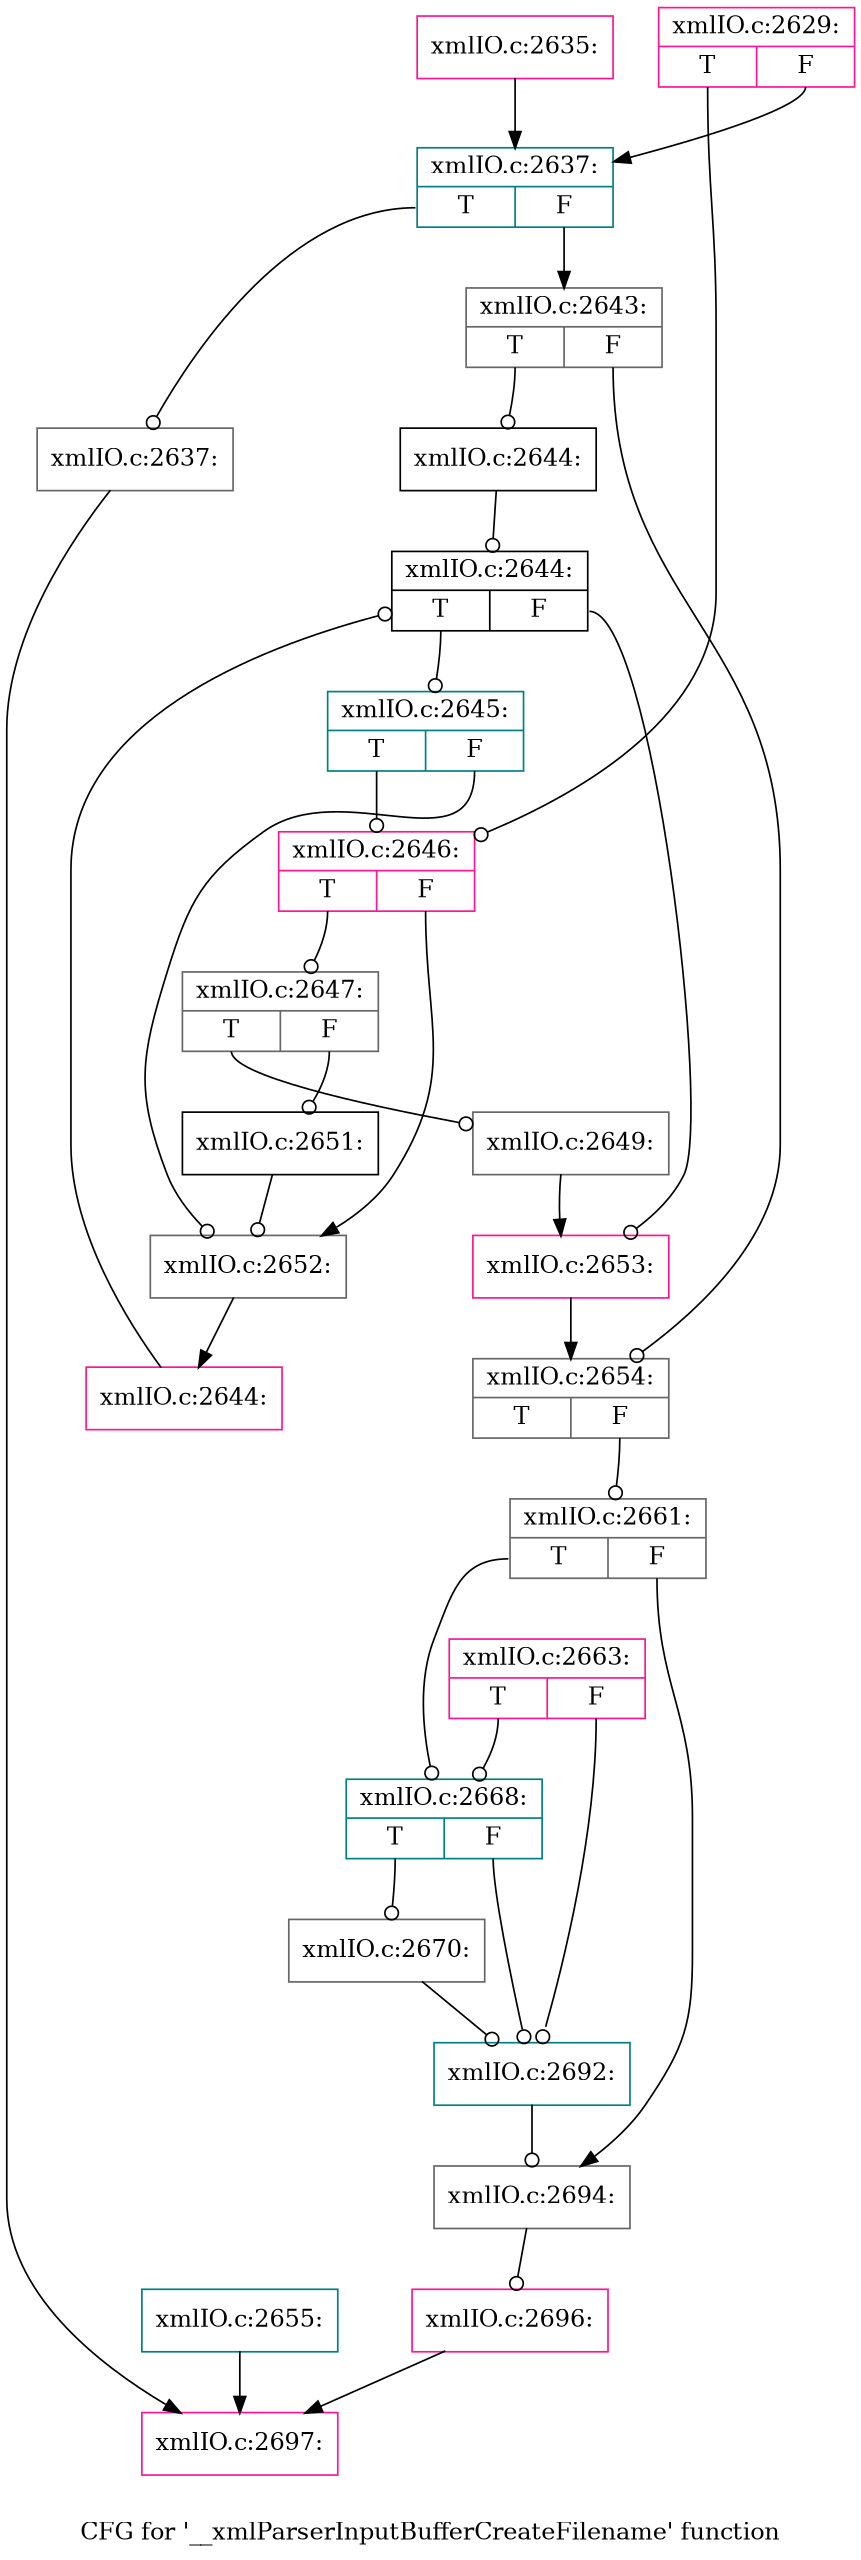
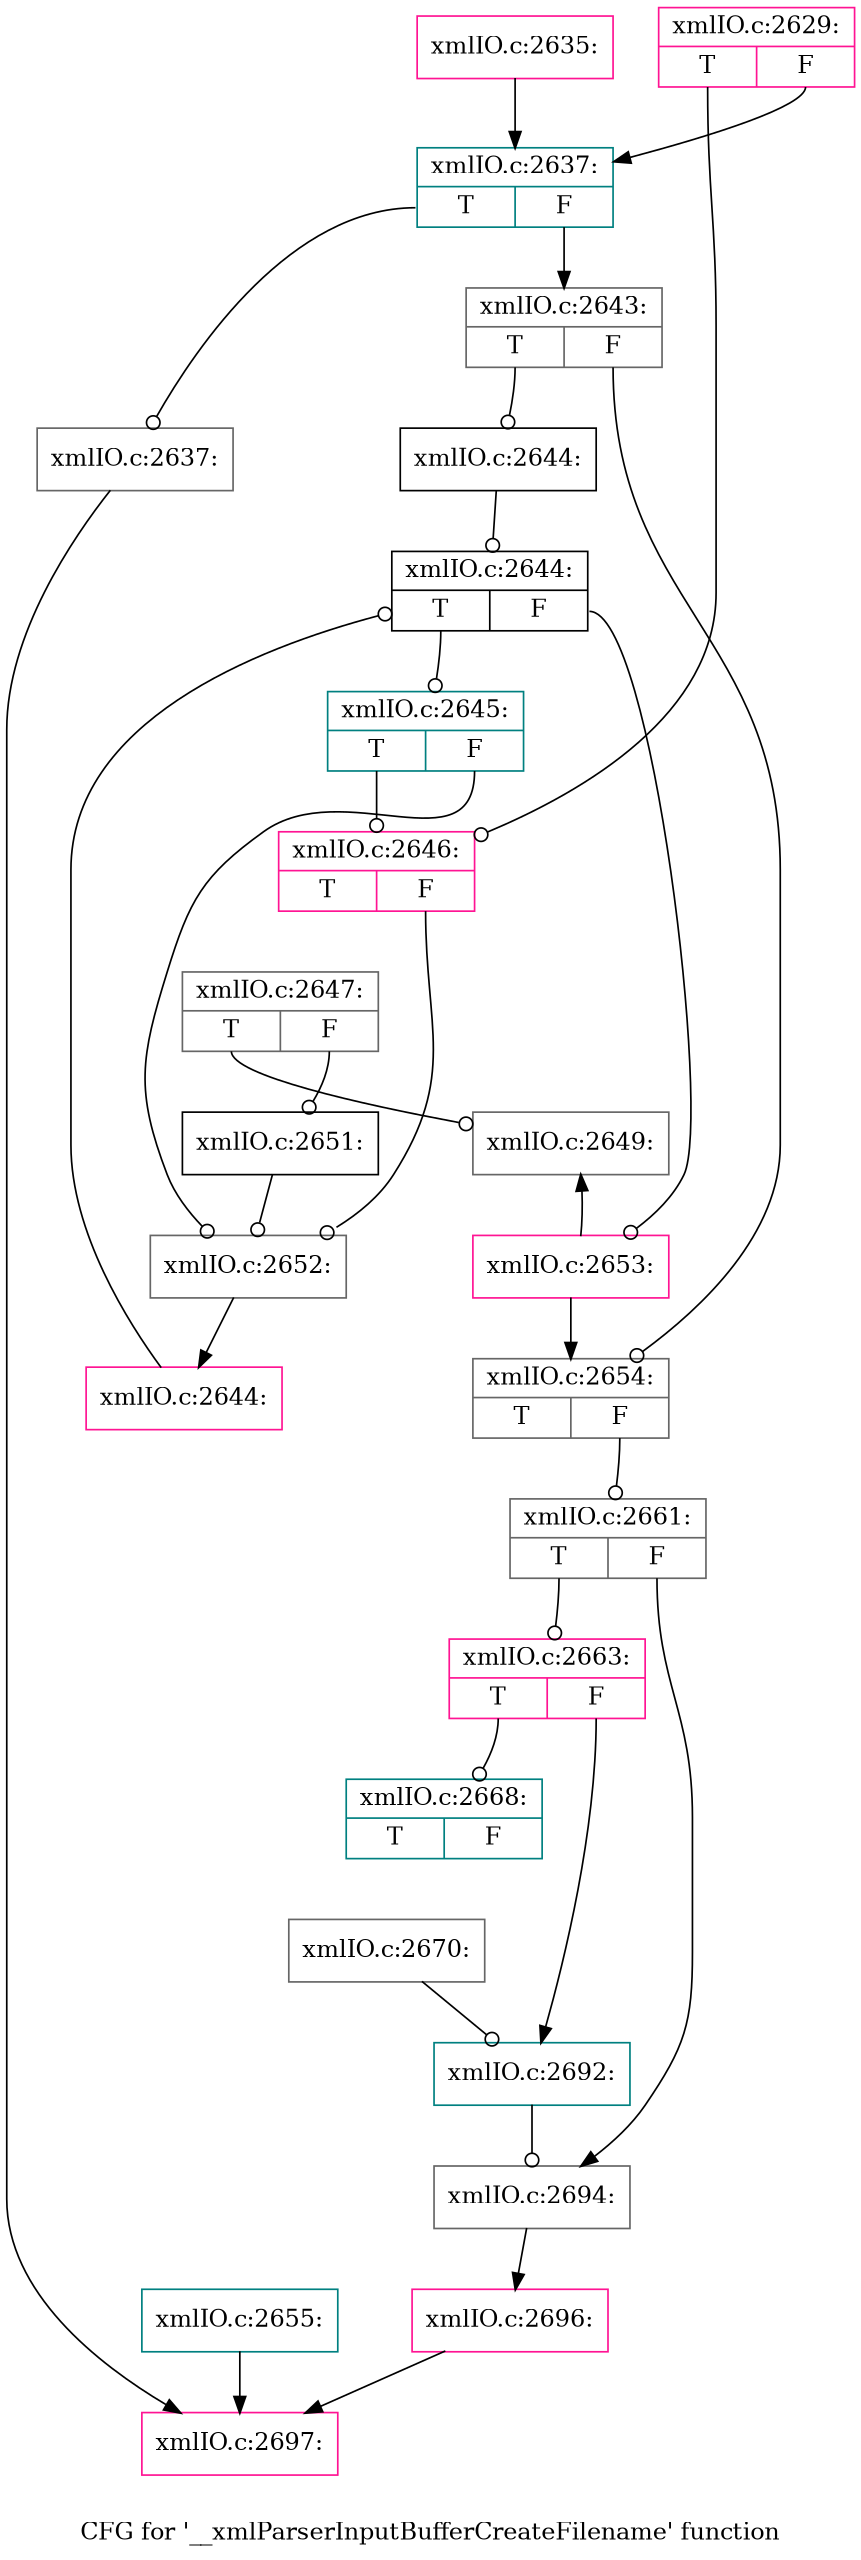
edge "xmlIO.c:2646:" -> "xmlIO.c:2647:": removed
edge "xmlIO.c:2646:" -> "xmlIO.c:2652:": arrowhead normal -> odot
edge "xmlIO.c:2649:" -> "xmlIO.c:2653:": reversed
edge "xmlIO.c:2661:" -> "xmlIO.c:2668:": now "xmlIO.c:2661:" -> "xmlIO.c:2663:"
edge "xmlIO.c:2663:" -> "xmlIO.c:2692:": arrowhead odot -> normal
edge "xmlIO.c:2668:" -> "xmlIO.c:2670:": removed
edge "xmlIO.c:2668:" -> "xmlIO.c:2692:": removed
edge "xmlIO.c:2694:" -> "xmlIO.c:2696:": arrowhead odot -> normal
